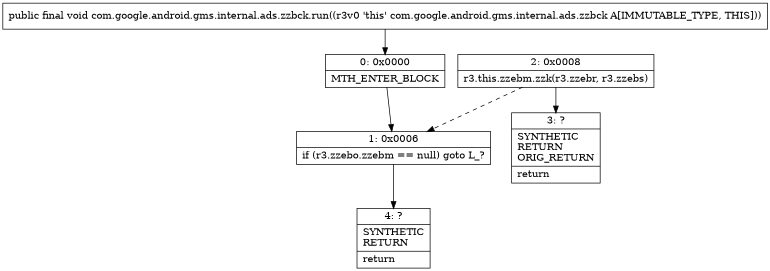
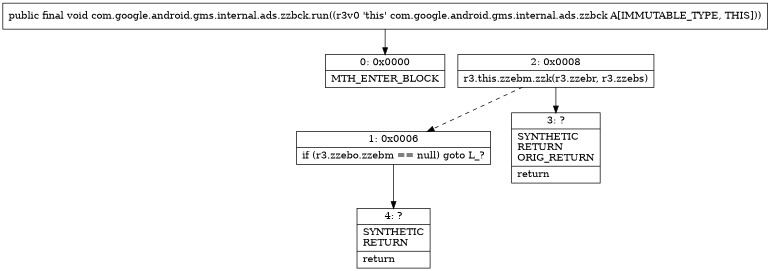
edge "0: 0x0000" -> "1: 0x0006": removed
